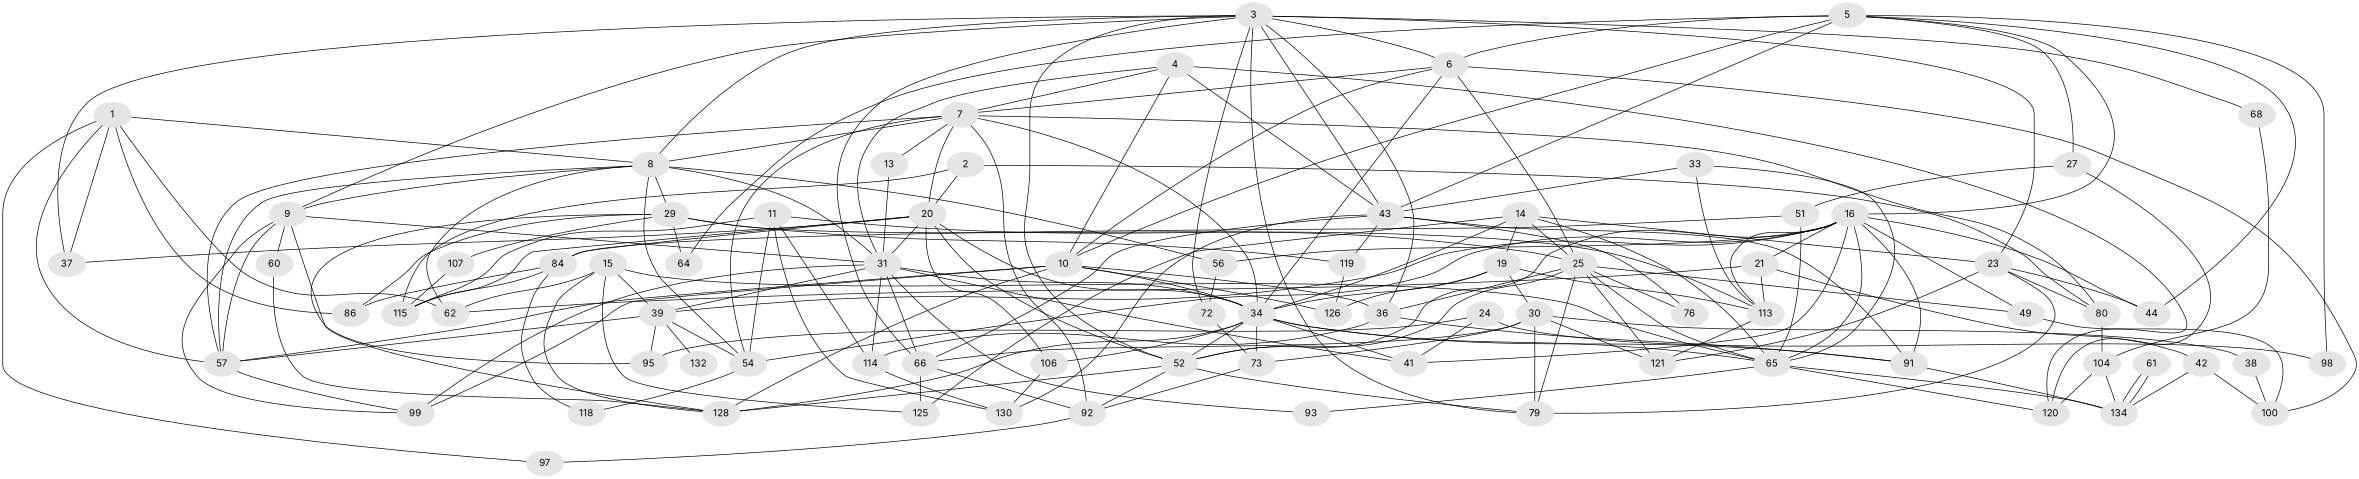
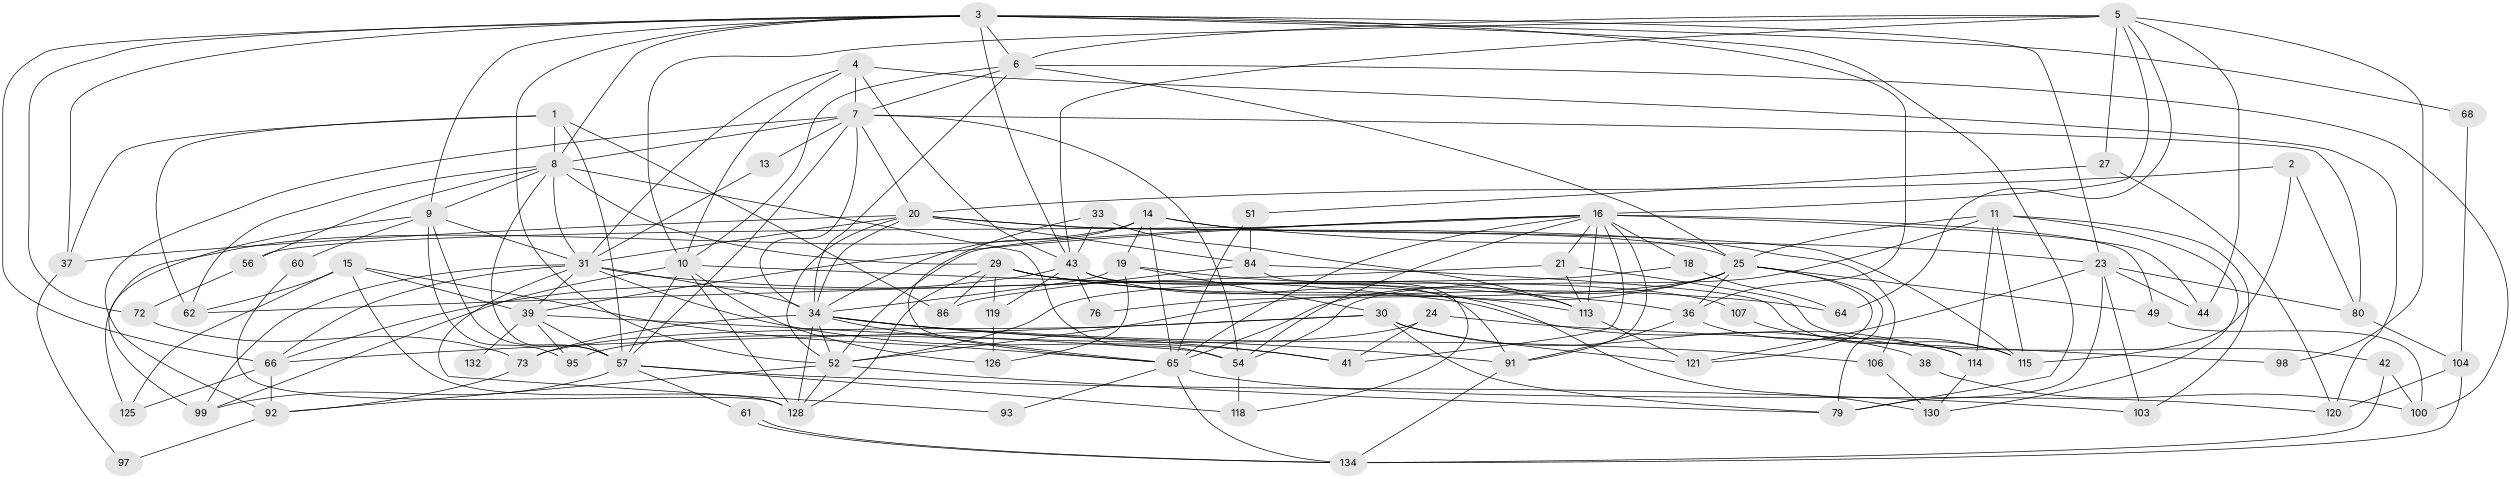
node "18": added
edge "10" -- "34": removed
edge "57" -- "61": added
edge "57" -- "118": added
edge "1" -- "97": now "37" -- "97"
node "103": added
